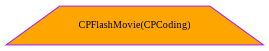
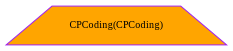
node "CPFlashMovie(CPCoding)": label "CPFlashMovie(CPCoding)" -> "CPCoding(CPCoding)"
